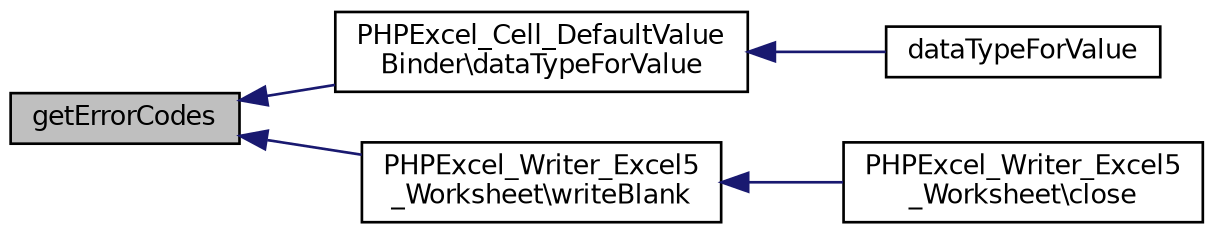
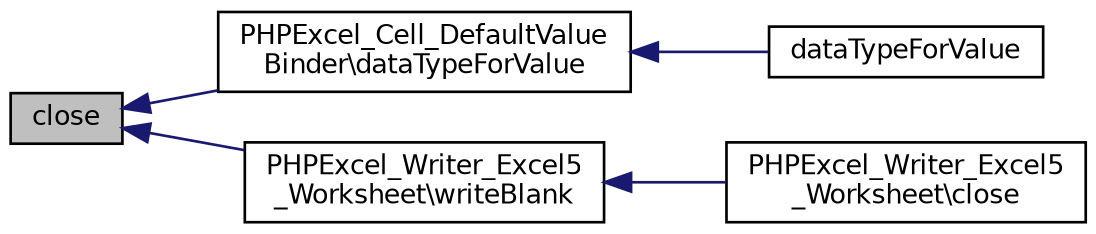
node "getErrorCodes": label "getErrorCodes" -> "close"
